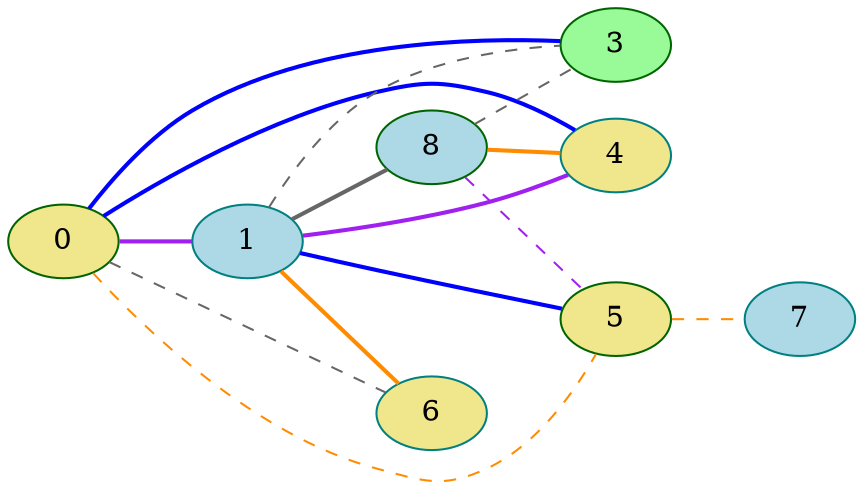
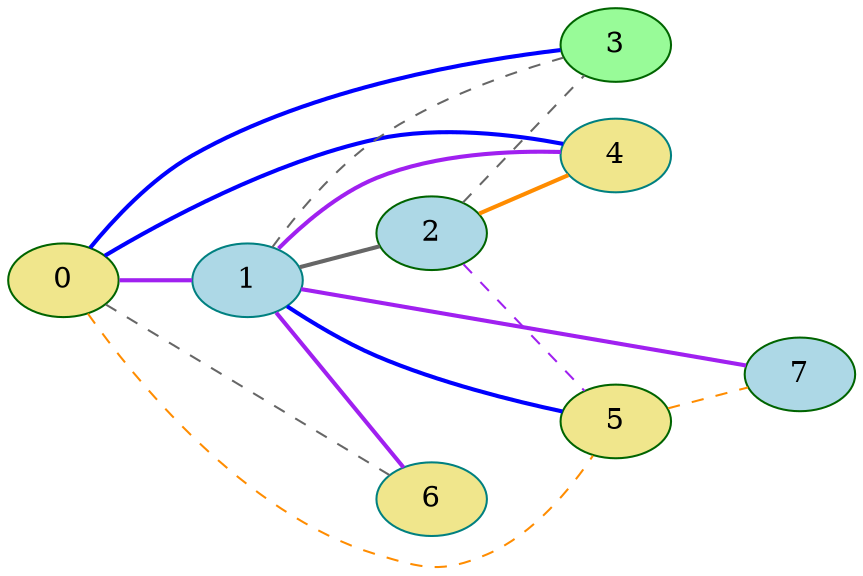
node "8": label "8" -> "2"
node "7": color teal -> darkgreen
edge "1" -- "7": added
edge "1" -- "6": color darkorange -> purple
